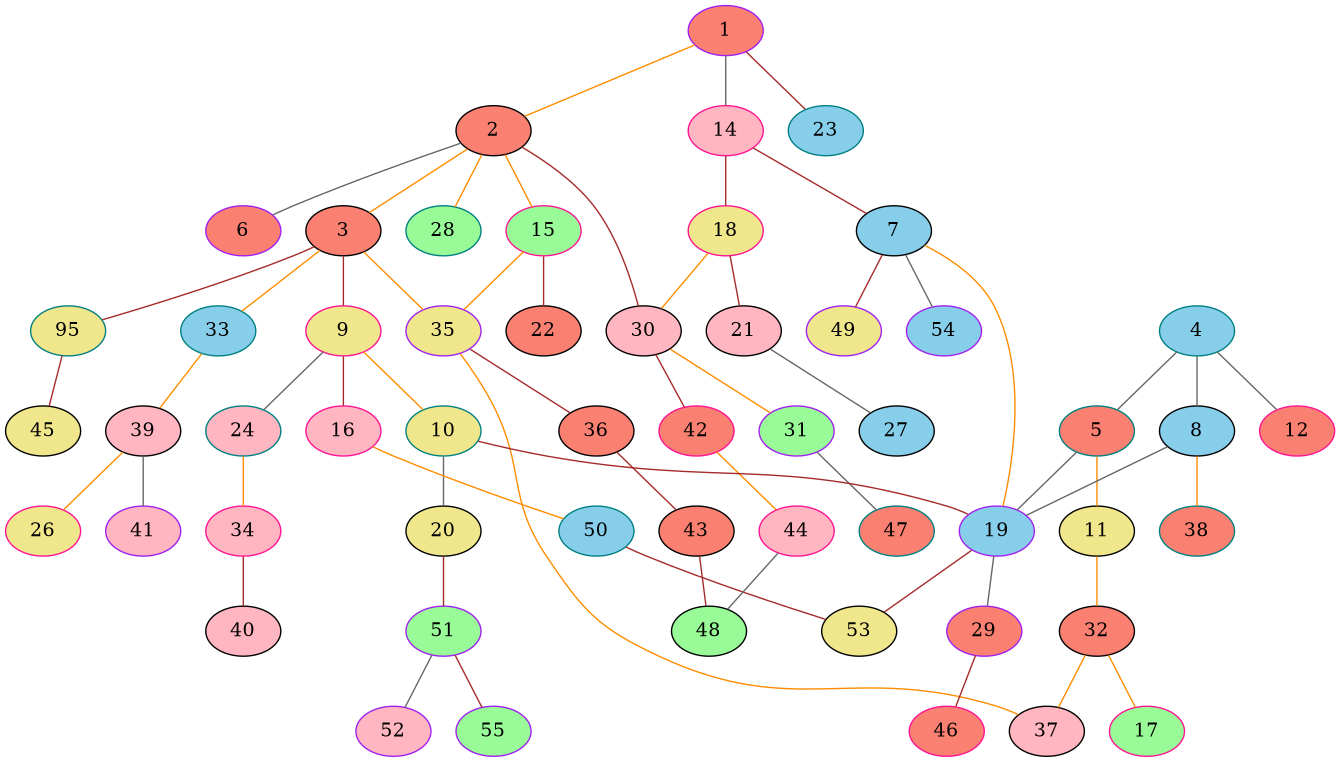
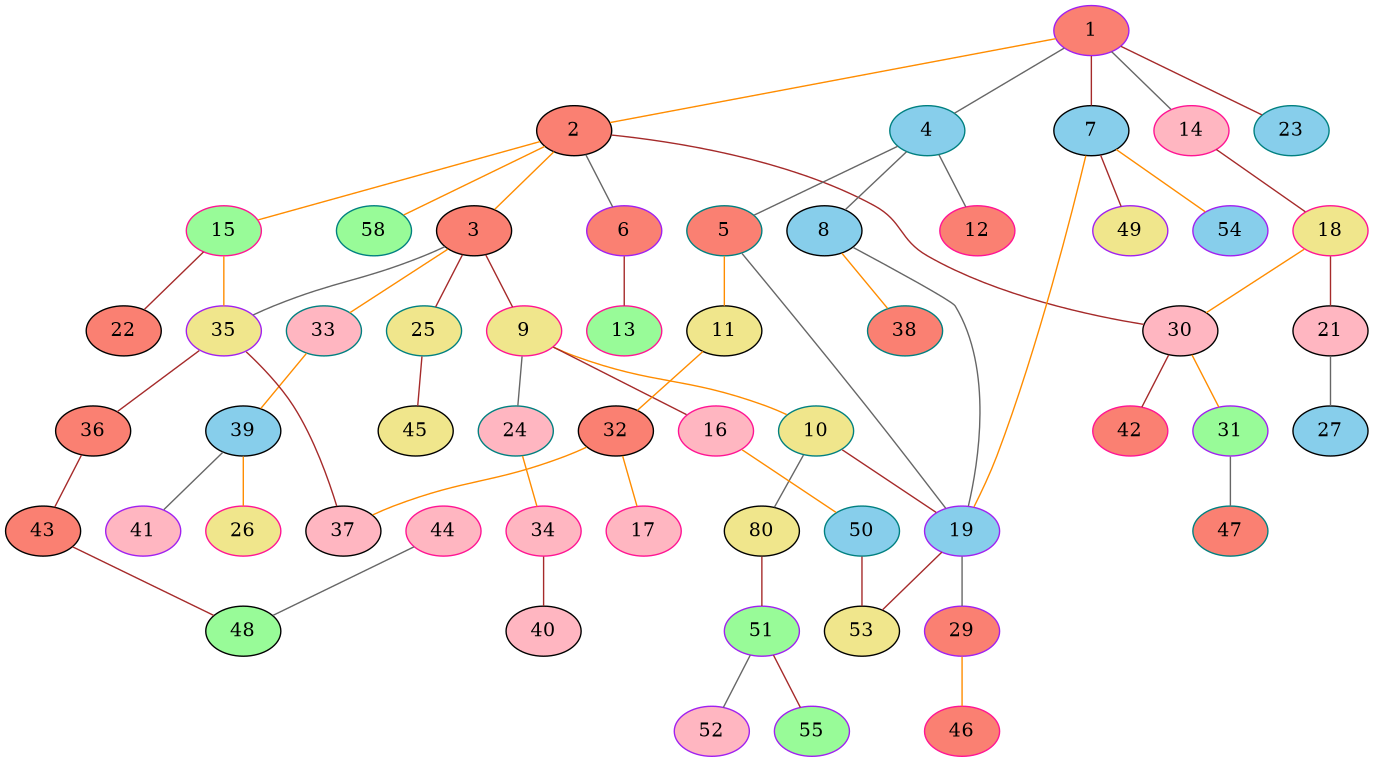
edge "1" -- "4": added
edge "14" -- "7": now "1" -- "7"
node "28": label "28" -> "58"
edge "3" -- "35": color darkorange -> gray40
edge "7" -- "54": color gray40 -> darkorange
node "95": label "95" -> "25"
node "33": fillcolor skyblue -> lightpink
node "13": added
node "39": fillcolor lightpink -> skyblue
edge "42" -- "44": removed
node "20": label "20" -> "80"
edge "35" -- "37": color darkorange -> brown
edge "29" -- "46": color brown -> darkorange
node "17": fillcolor palegreen -> lightpink
